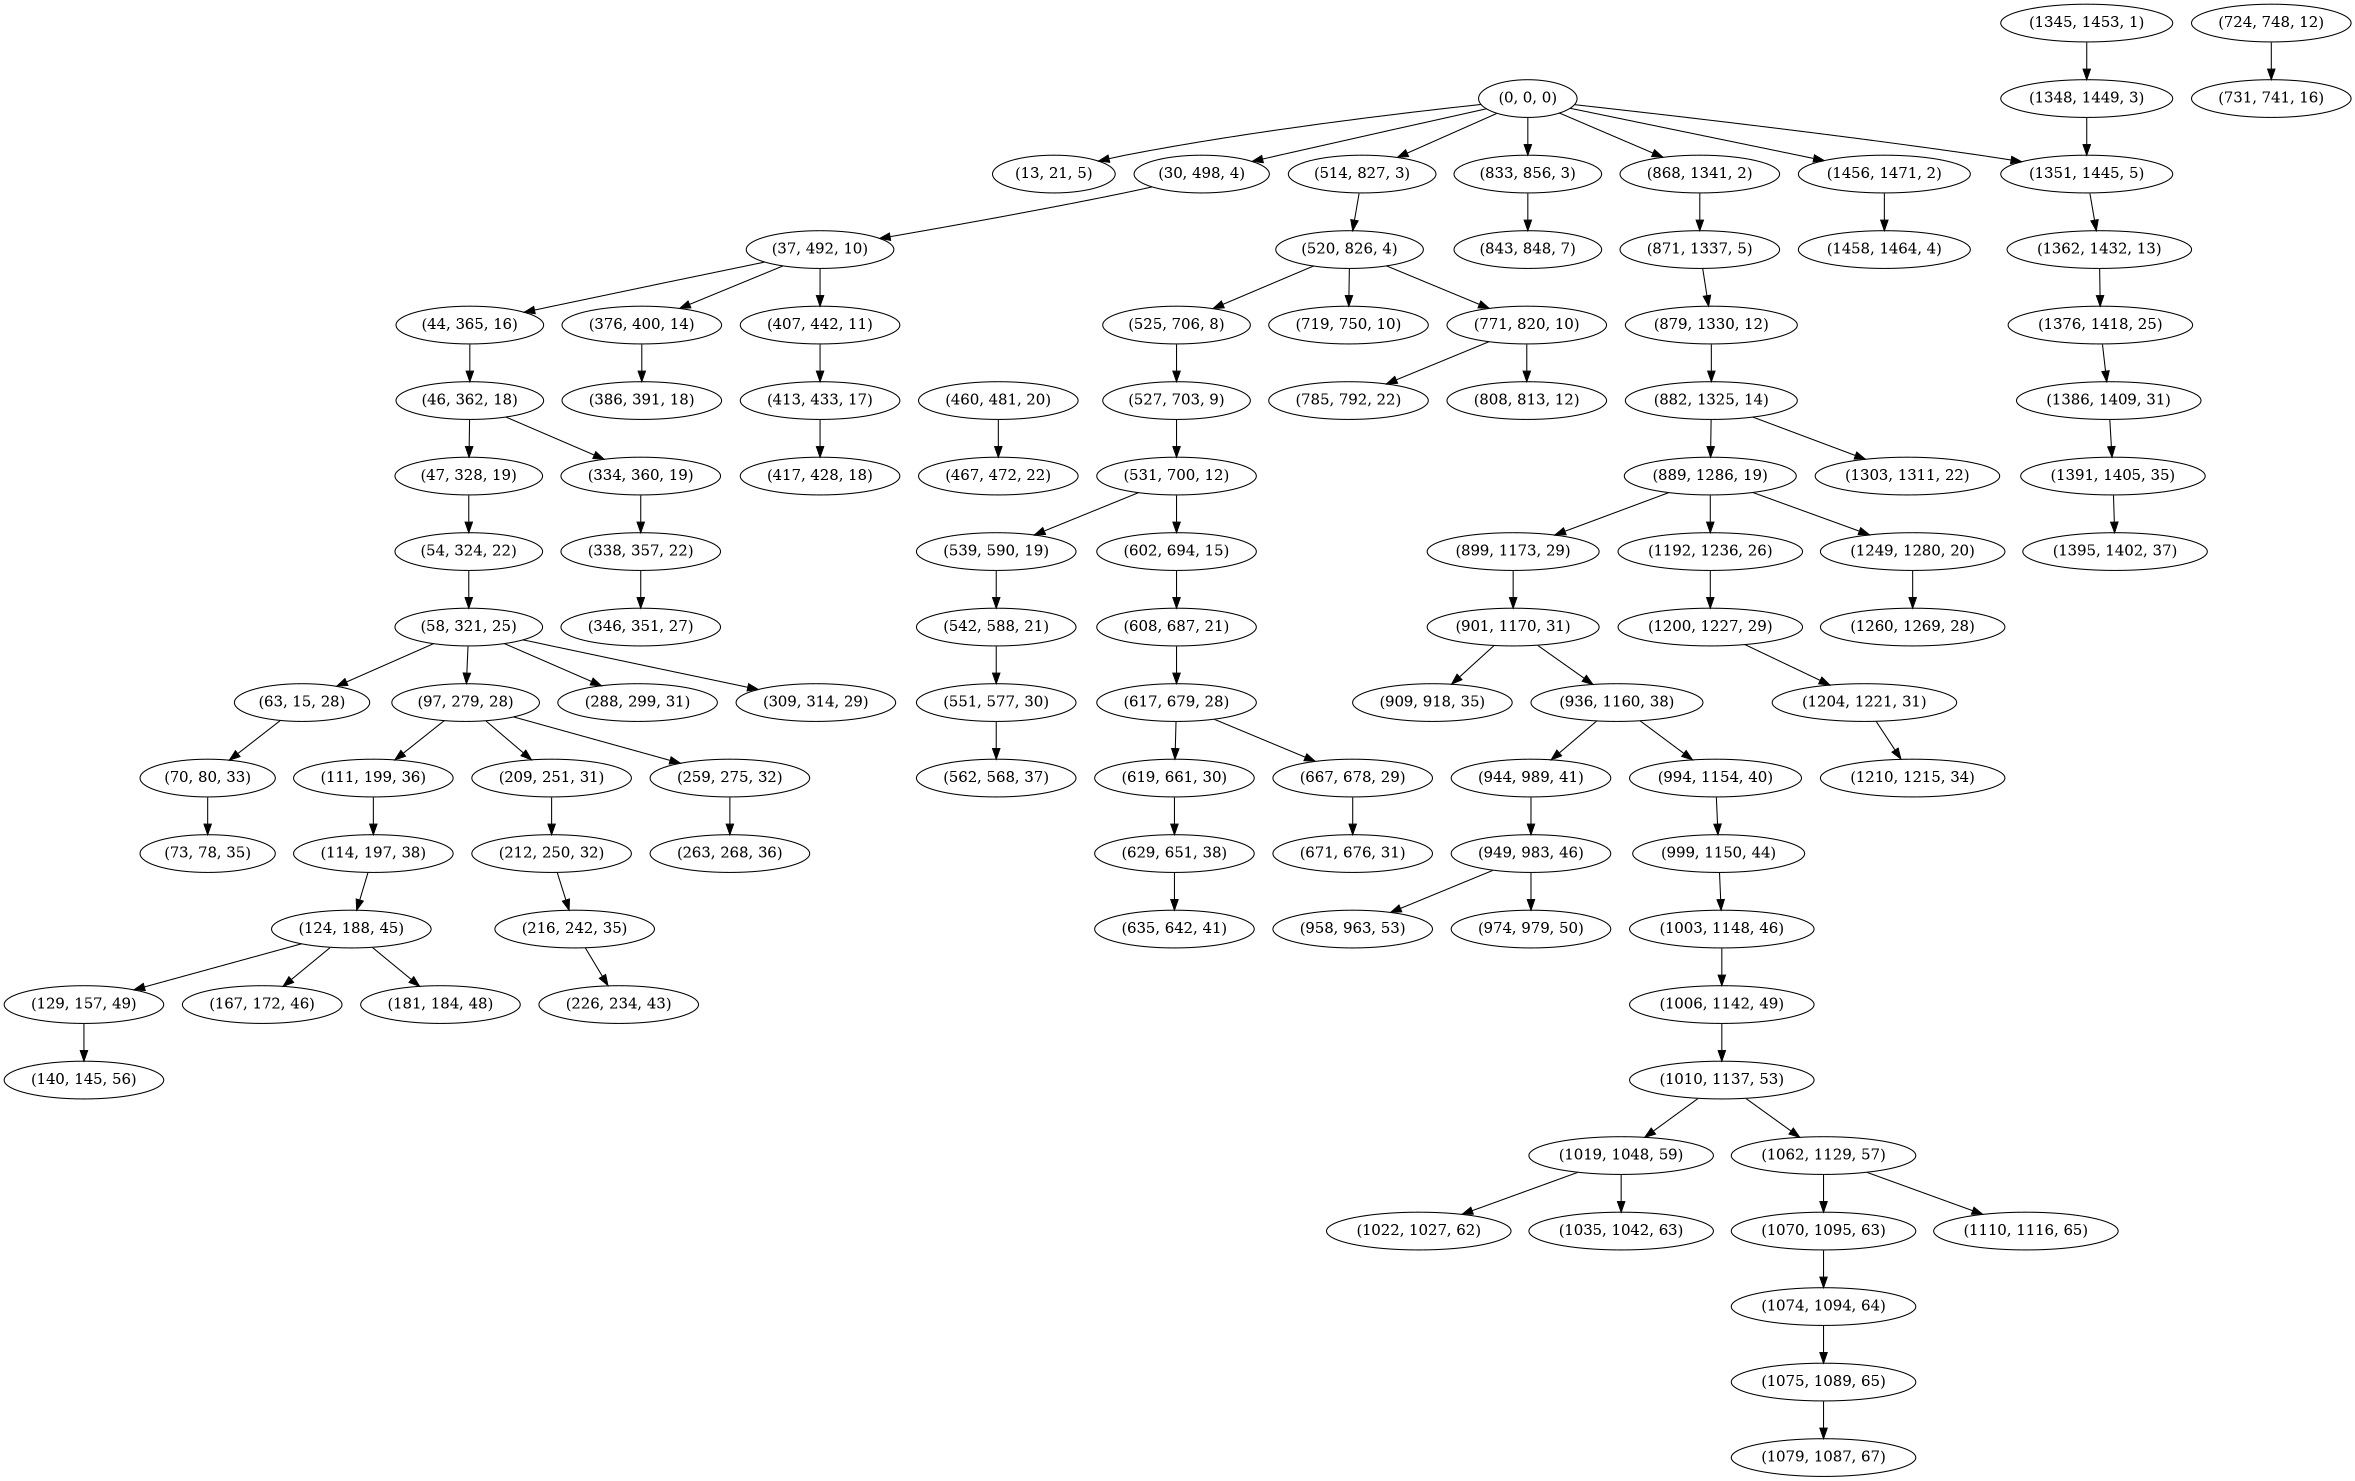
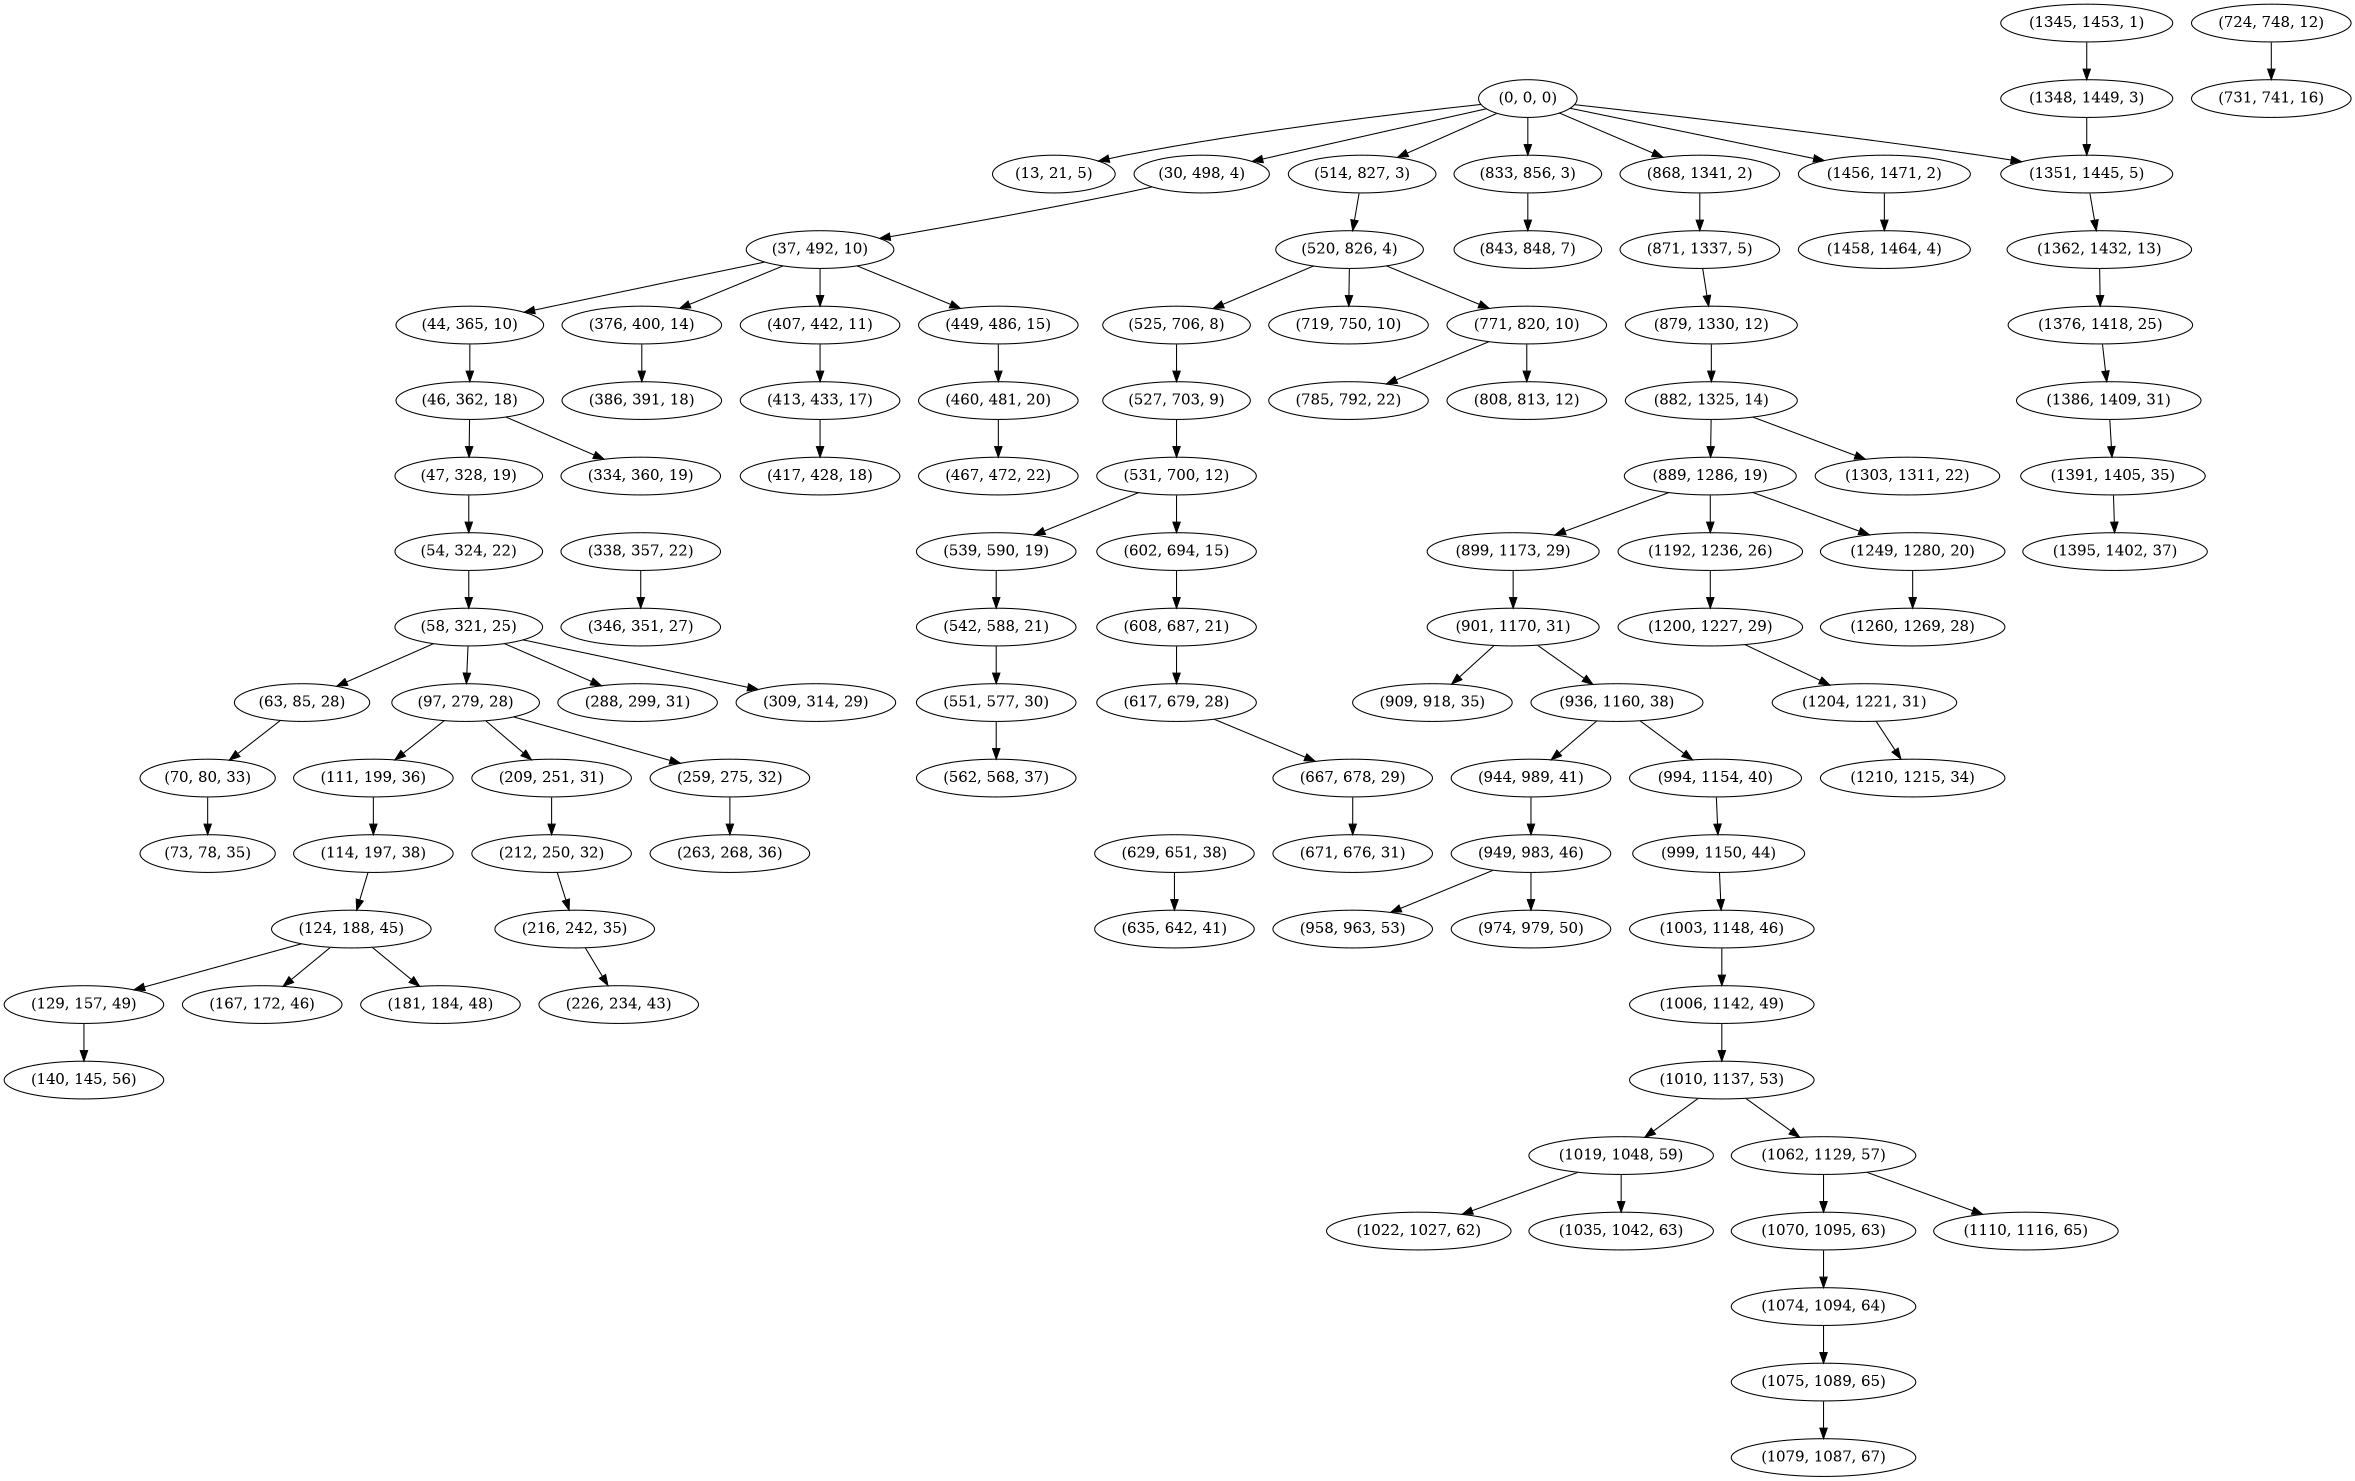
node "(44, 365, 16)": label "(44, 365, 16)" -> "(44, 365, 10)"
node "(449, 486, 15)": added
edge "(334, 360, 19)" -> "(338, 357, 22)": removed
node "(63, 15, 28)": label "(63, 15, 28)" -> "(63, 85, 28)"
node "(619, 661, 30)": removed
